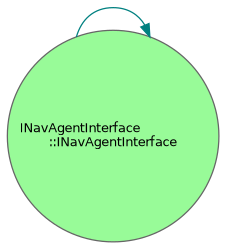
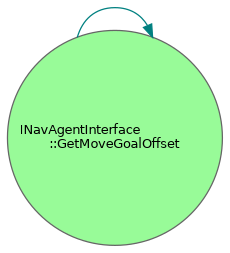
node "INavAgentInterface ::INavAgentInterface": label "INavAgentInterface ::INavAgentInterface" -> "INavAgentInterface ::GetMoveGoalOffset"
